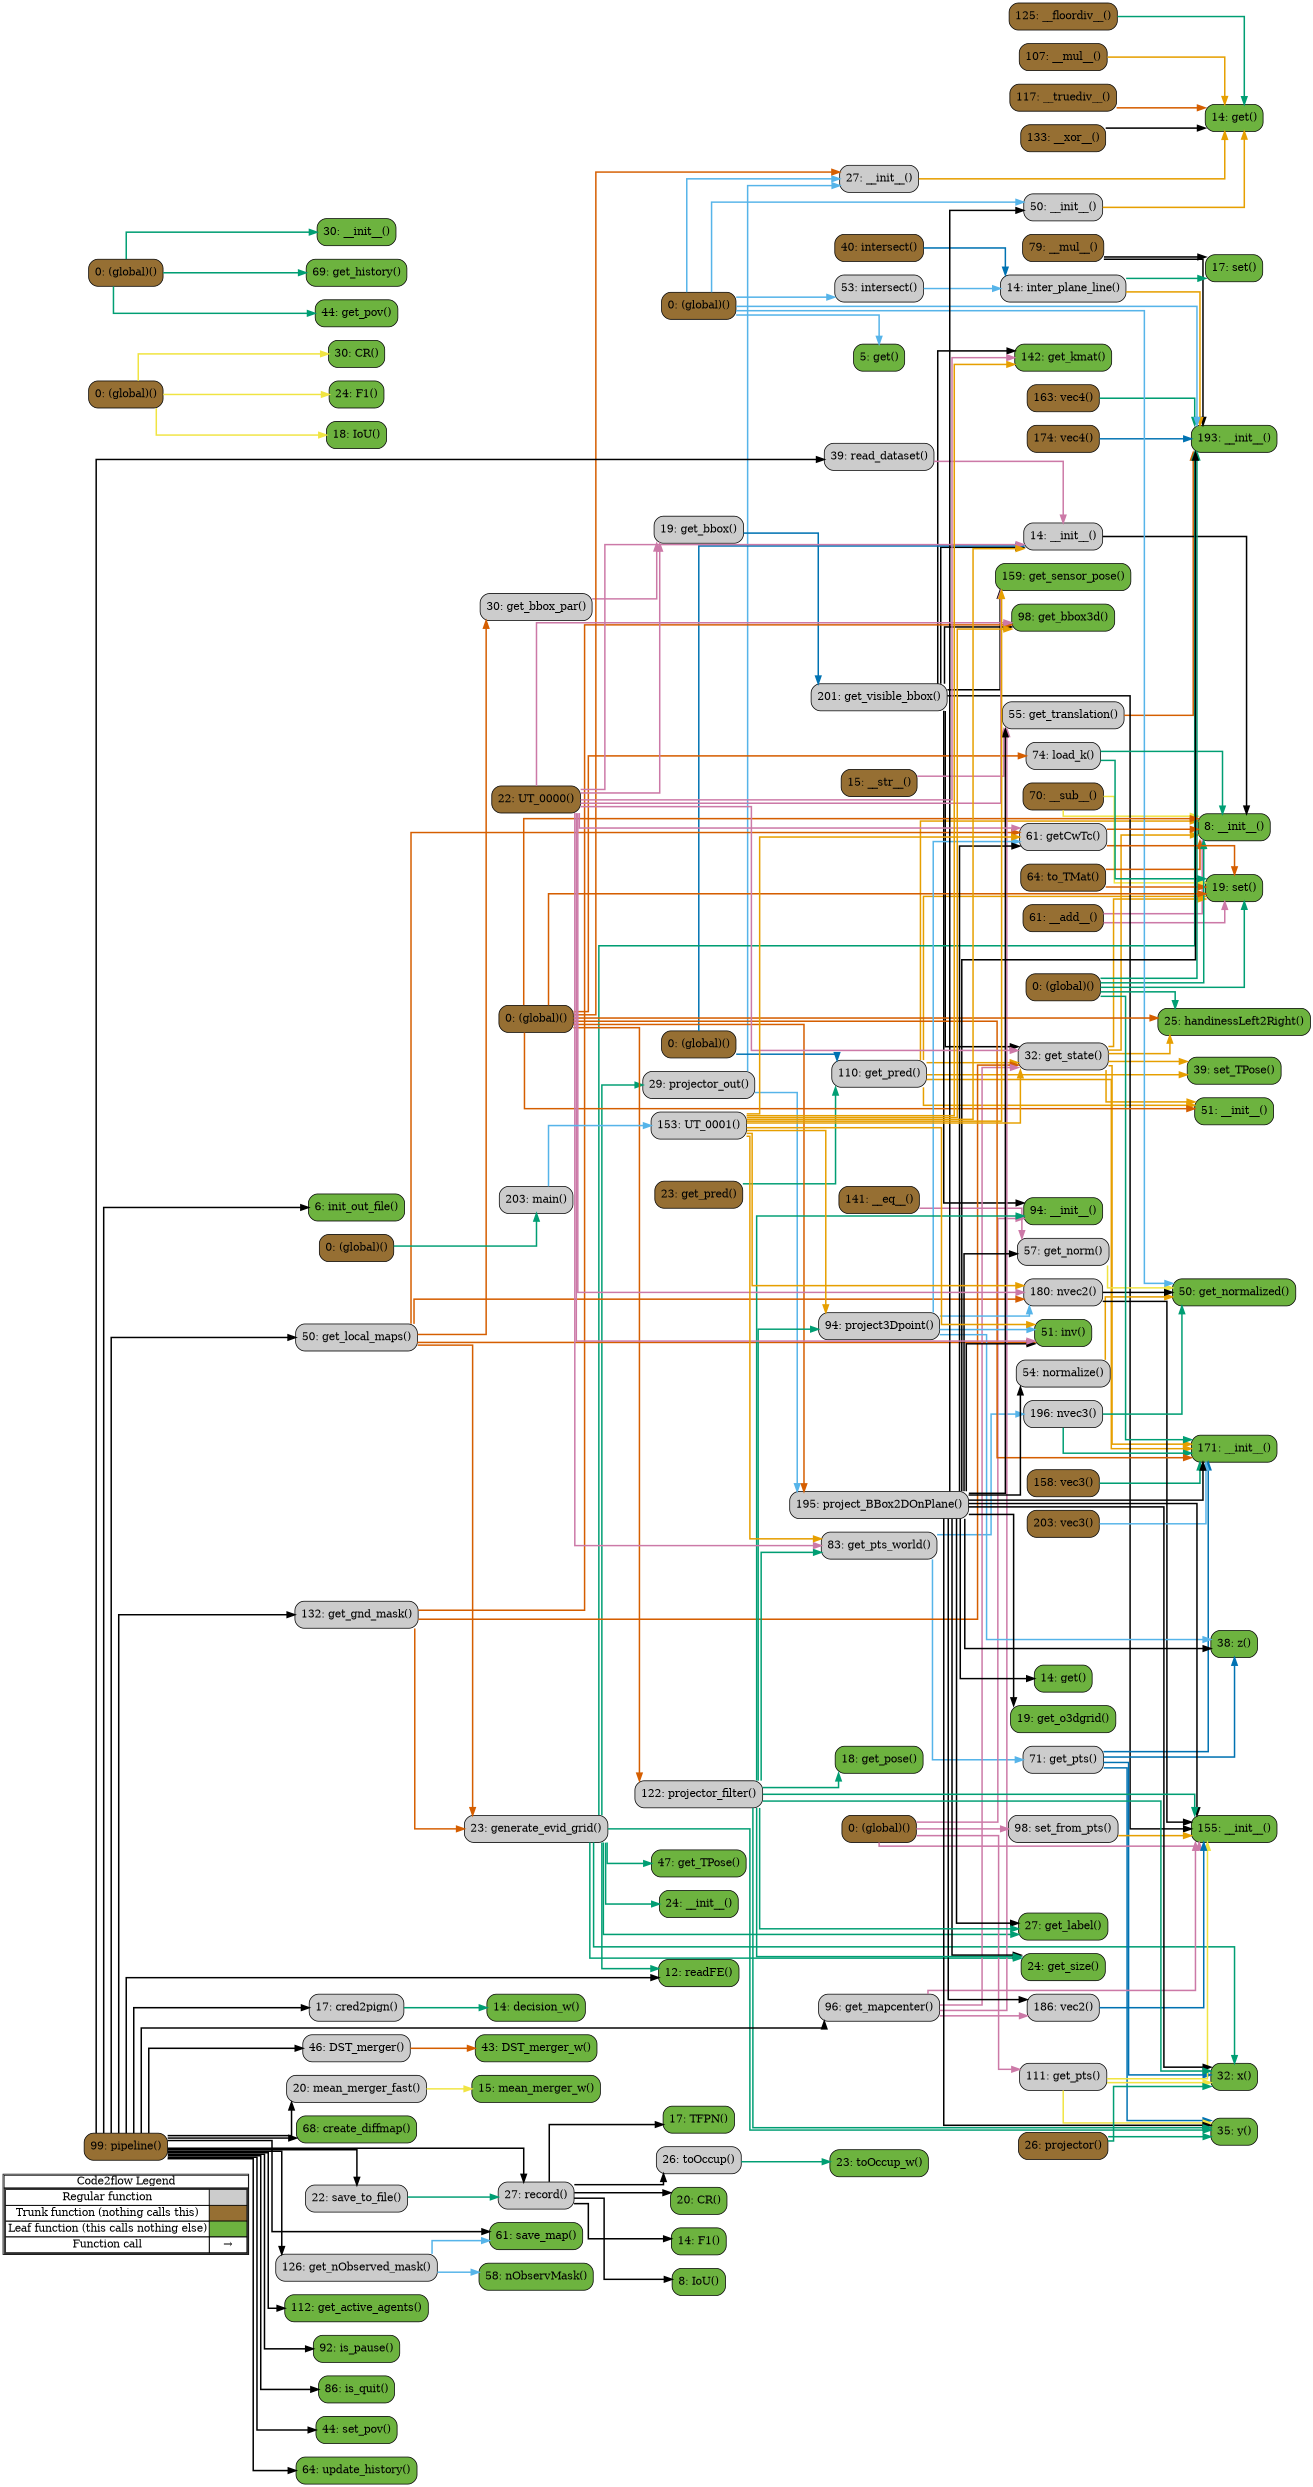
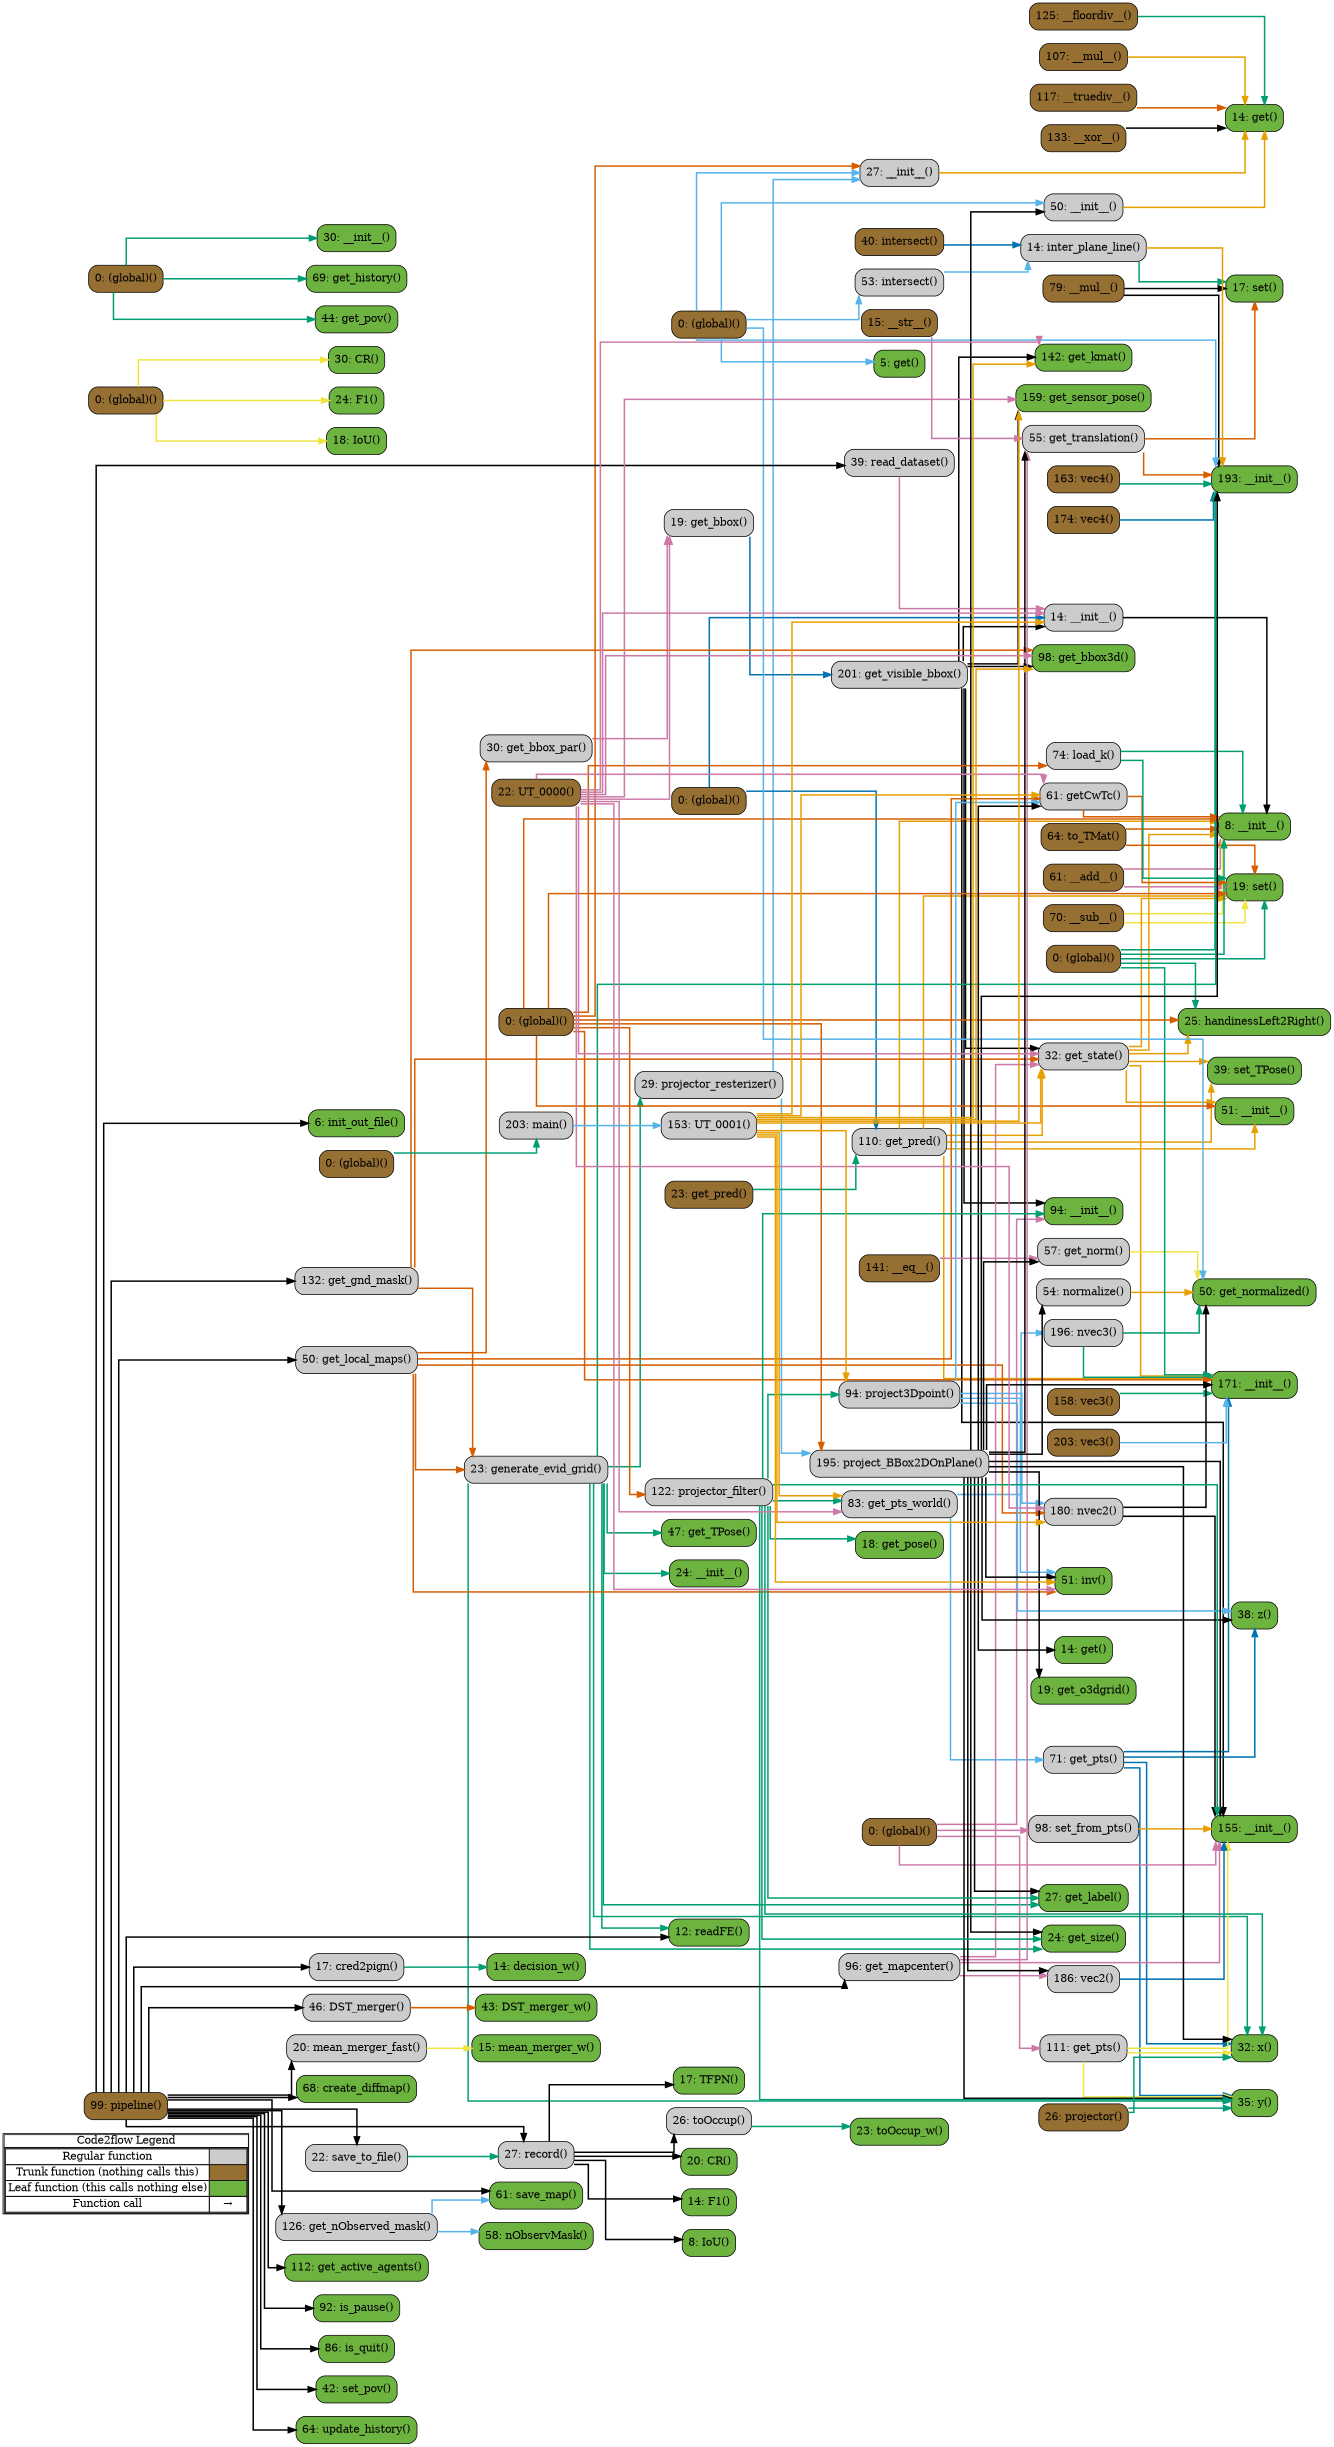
edge "55: get_translation()" -> "17: set()": added
node "29: projector_out()": label "29: projector_out()" -> "29: projector_resterizer()"
node "44: set_pov()": label "44: set_pov()" -> "42: set_pov()"
